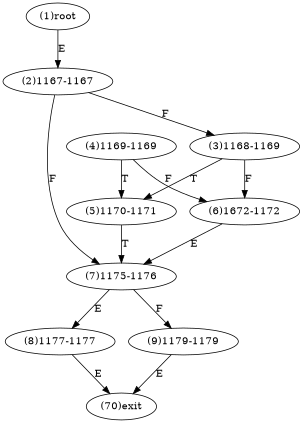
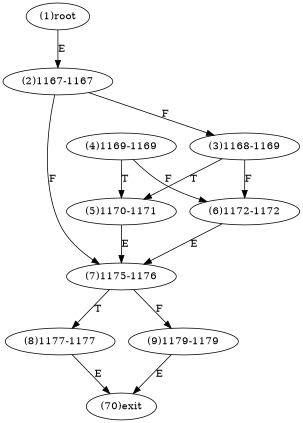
node "(6)1672-1172": label "(6)1672-1172" -> "(6)1172-1172"
edge "(5)1170-1171" -> "(7)1175-1176": label "T" -> "E"
edge "(7)1175-1176" -> "(8)1177-1177": label "E" -> "T"
